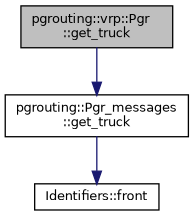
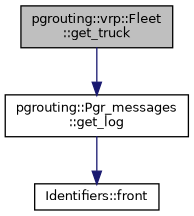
node "pgrouting::vrp::Pgr ::get_truck": label "pgrouting::vrp::Pgr ::get_truck" -> "pgrouting::vrp::Fleet ::get_truck"
node "pgrouting::Pgr_messages ::get_truck": label "pgrouting::Pgr_messages ::get_truck" -> "pgrouting::Pgr_messages ::get_log"
